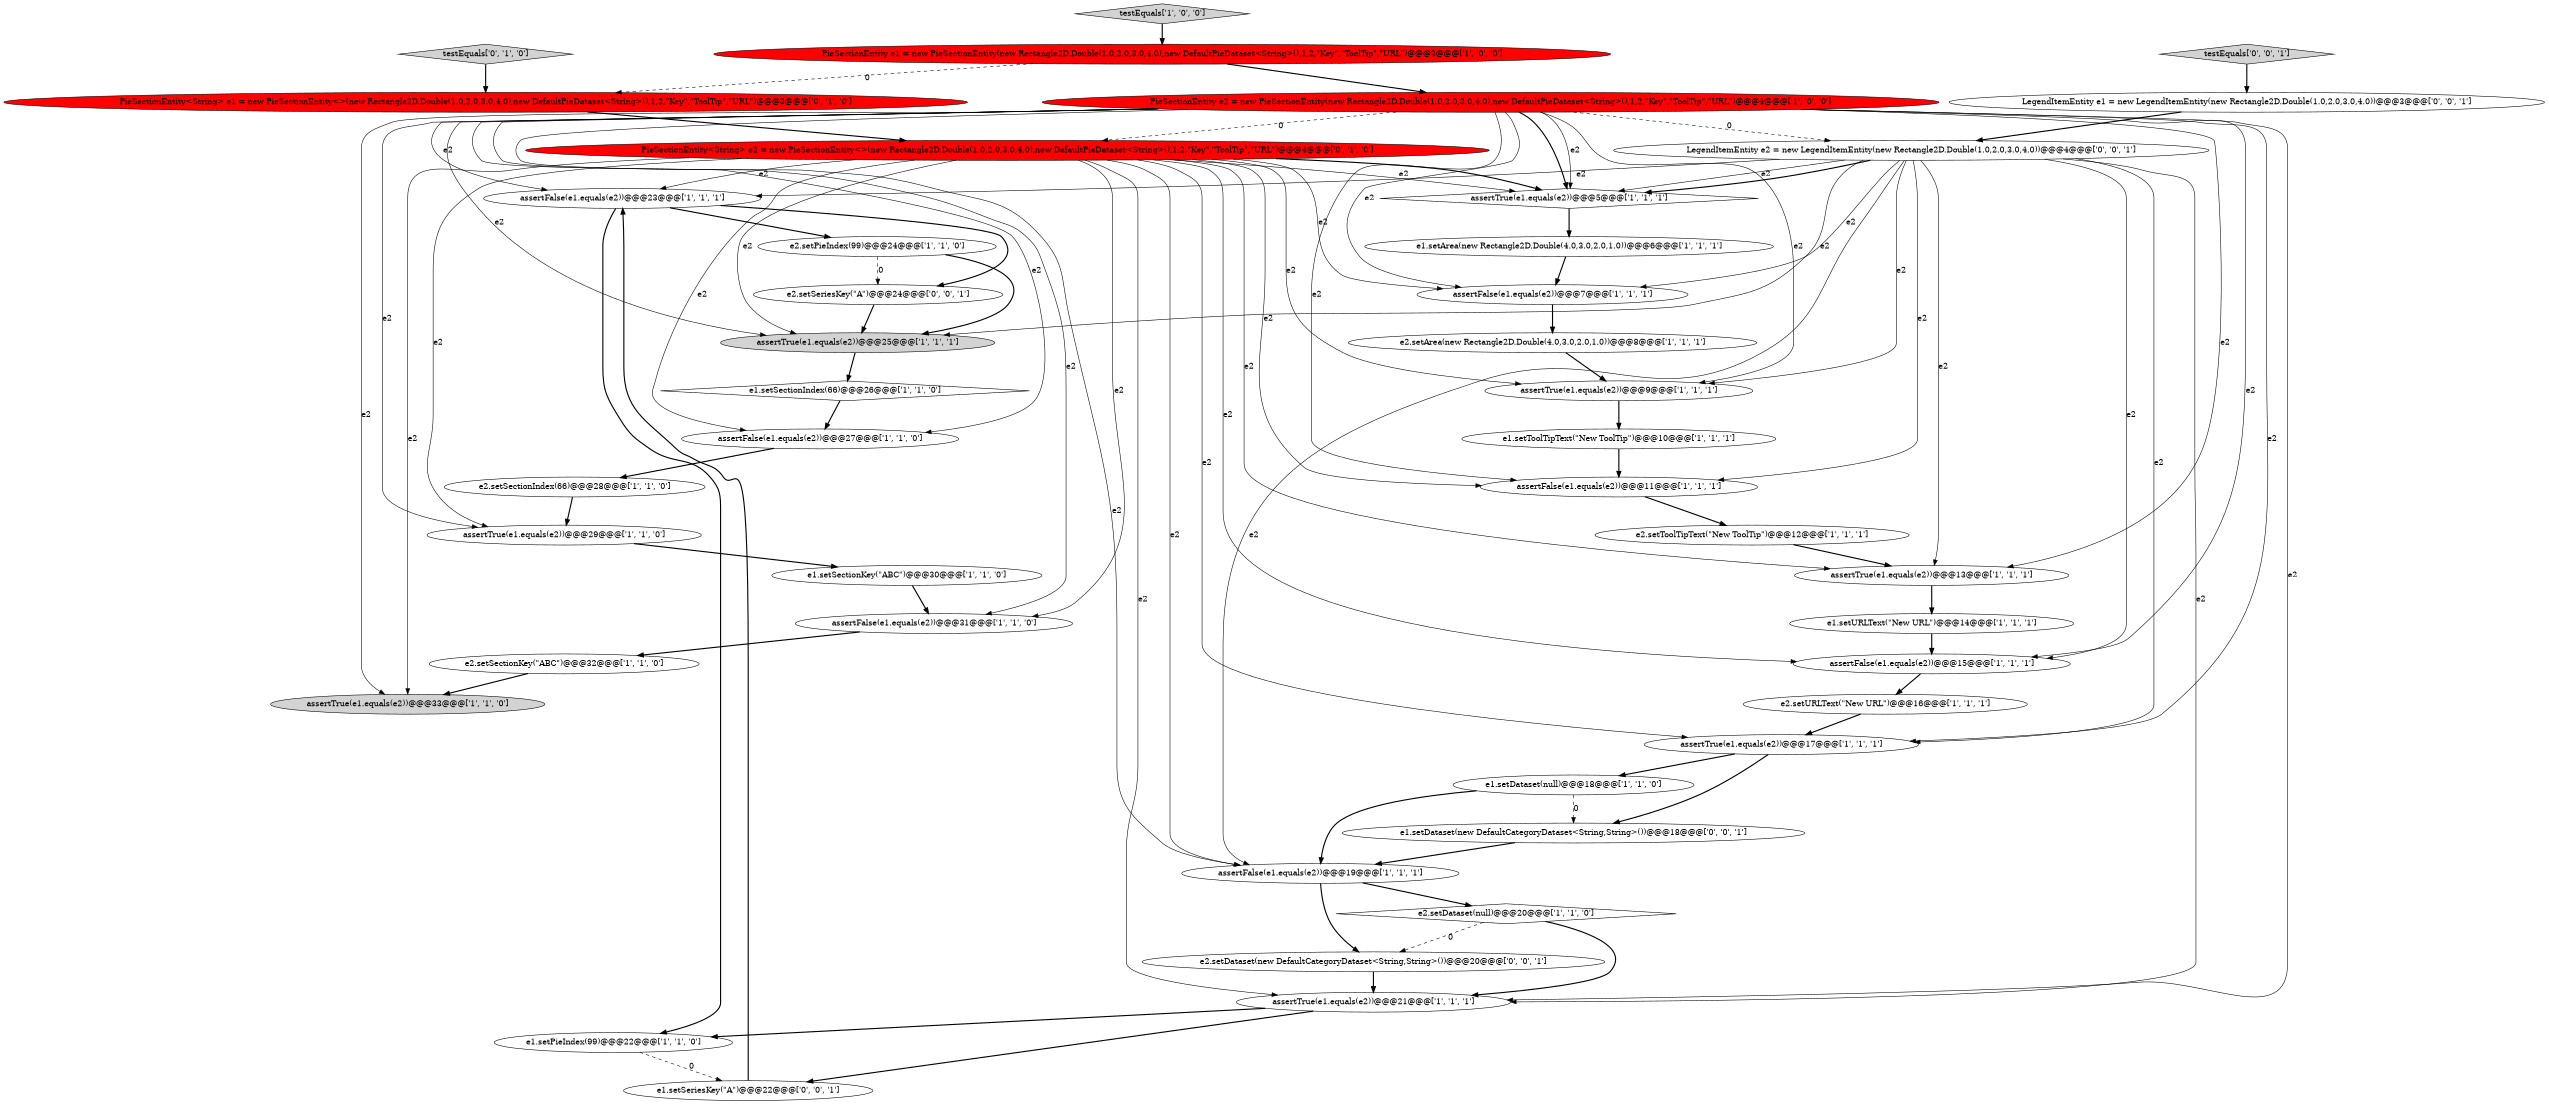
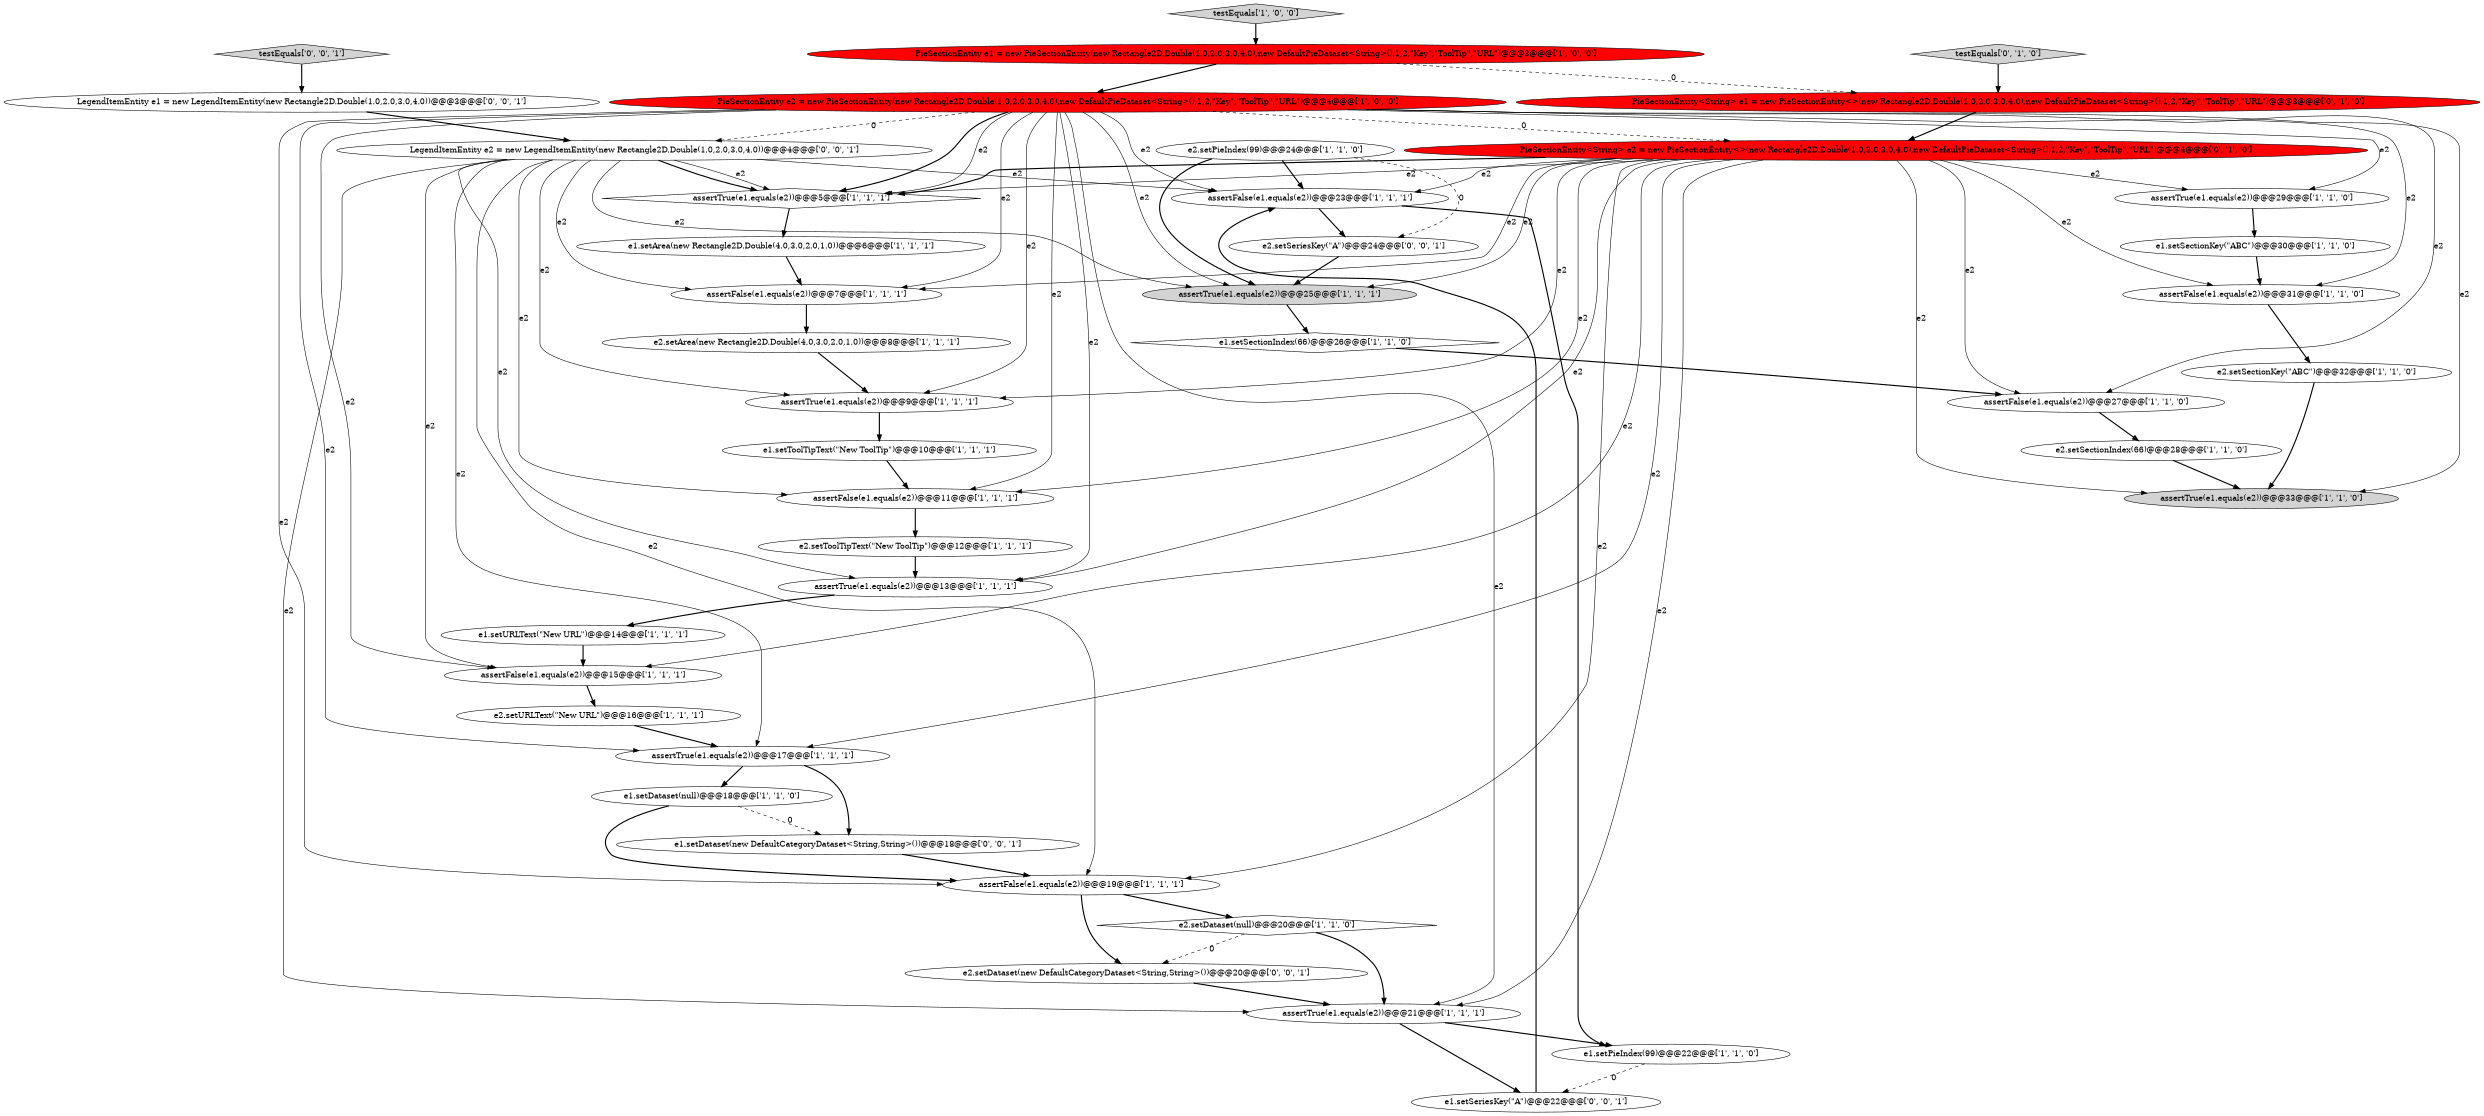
edge "assertFalse(e1.equals(e2))@@@23@@@['1', '1', '1']" -> "e2.setPieIndex(99)@@@24@@@['1', '1', '0']": reversed
edge "e2.setSectionIndex(66)@@@28@@@['1', '1', '0']" -> "assertTrue(e1.equals(e2))@@@29@@@['1', '1', '0']": now "e2.setSectionIndex(66)@@@28@@@['1', '1', '0']" -> "assertTrue(e1.equals(e2))@@@33@@@['1', '1', '0']"
